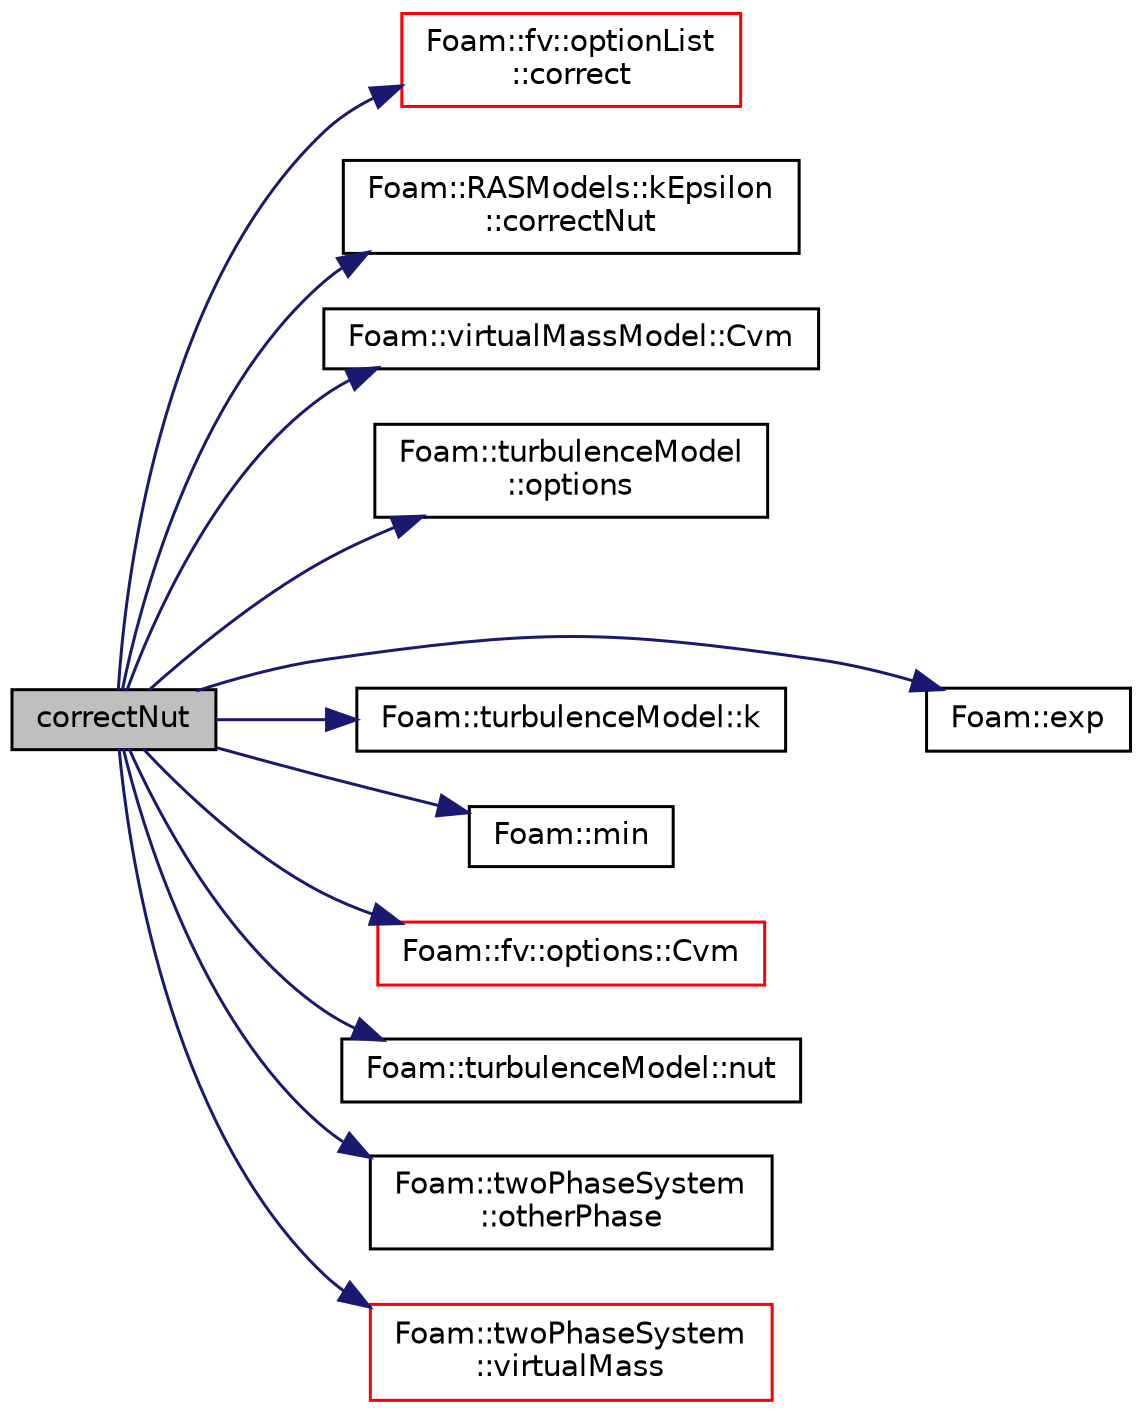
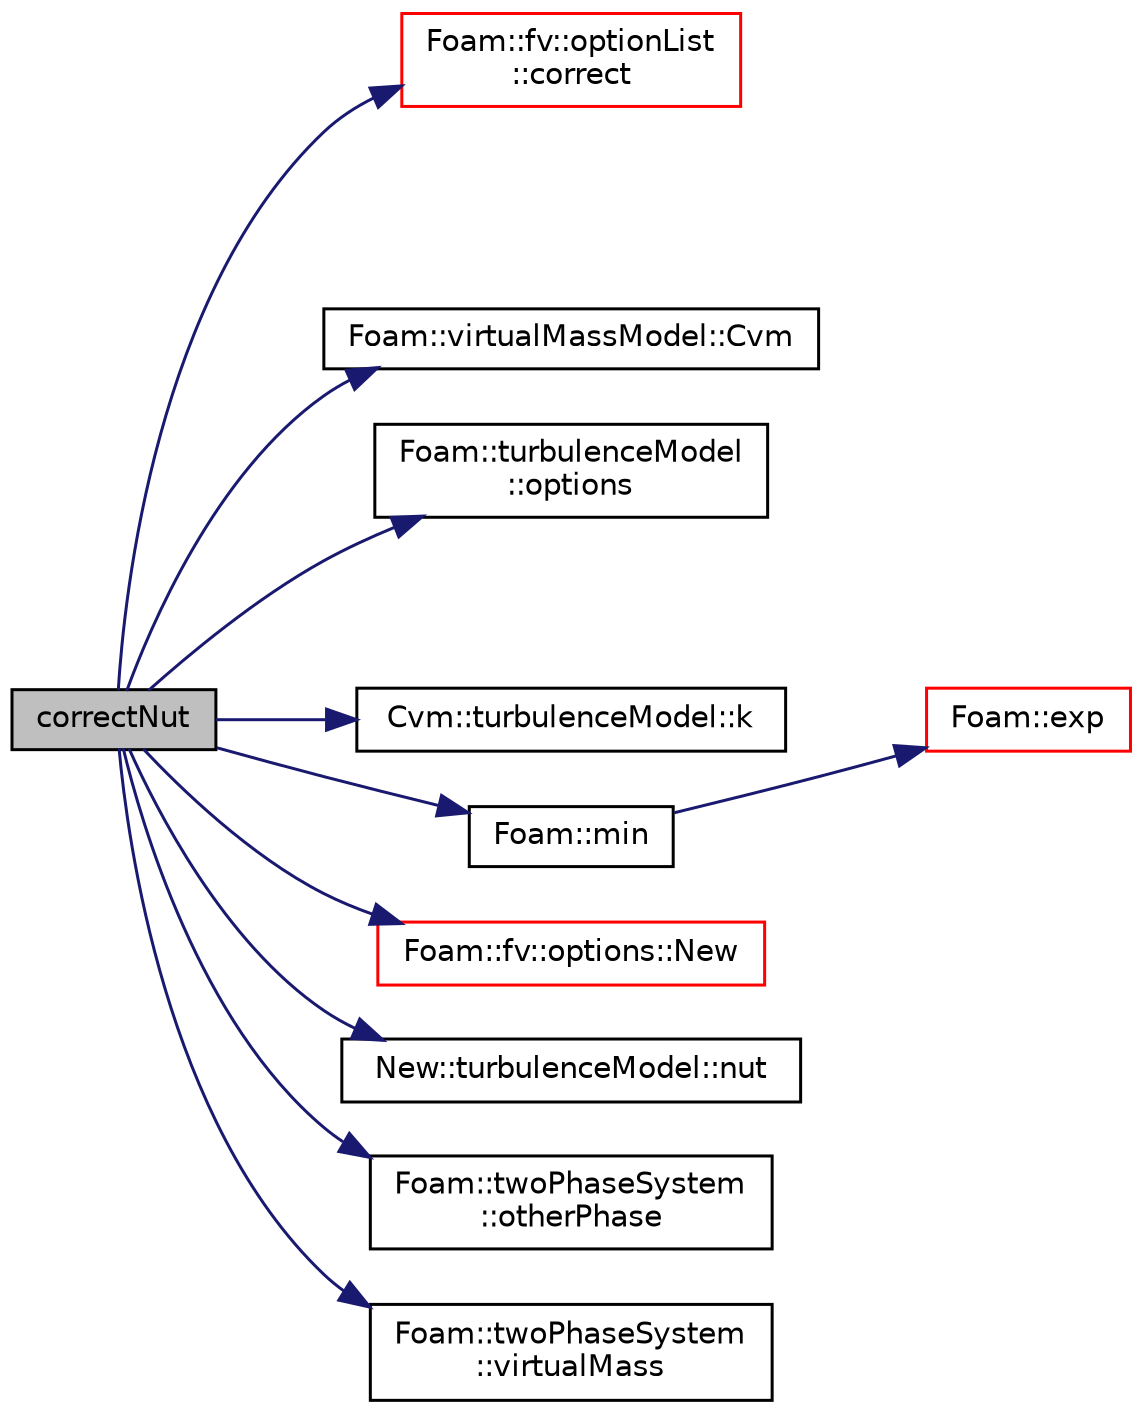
node "Foam::RASModels::kEpsilon ::correctNut": removed
edge "correctNut" -> "Foam::exp": now "Foam::min" -> "Foam::exp"
node "Foam::turbulenceModel::k": label "Foam::turbulenceModel::k" -> "Cvm::turbulenceModel::k"
node "Foam::exp": color black -> red
node "Foam::fv::options::Cvm": label "Foam::fv::options::Cvm" -> "Foam::fv::options::New"
node "Foam::turbulenceModel::nut": label "Foam::turbulenceModel::nut" -> "New::turbulenceModel::nut"
node "Foam::twoPhaseSystem ::virtualMass": color red -> black
